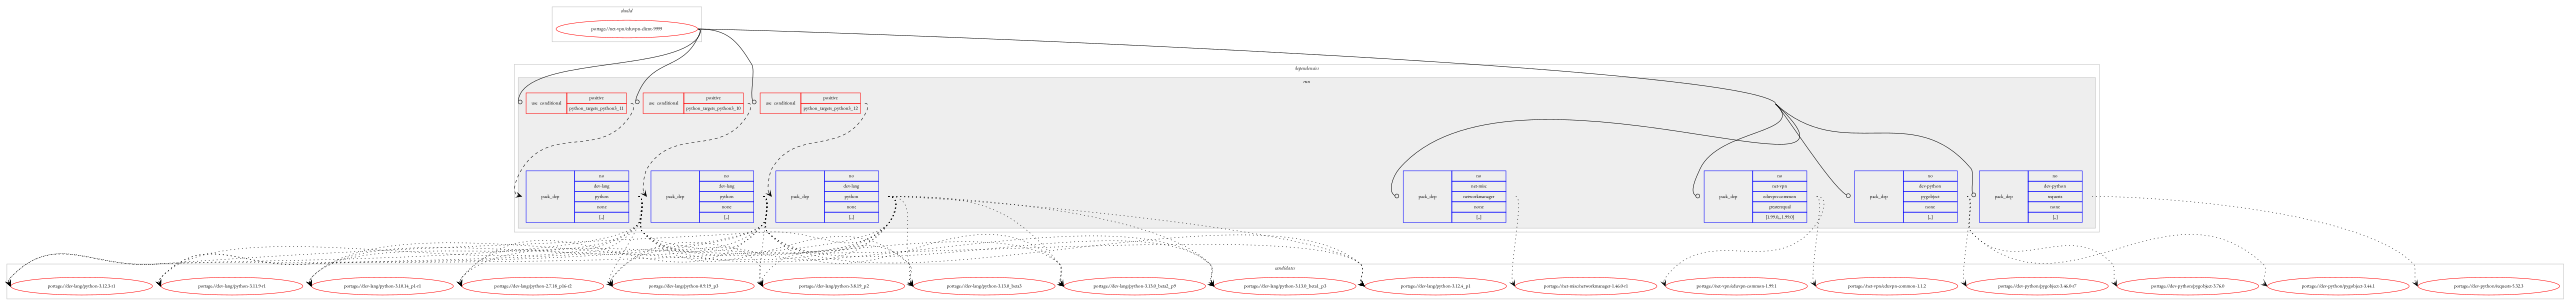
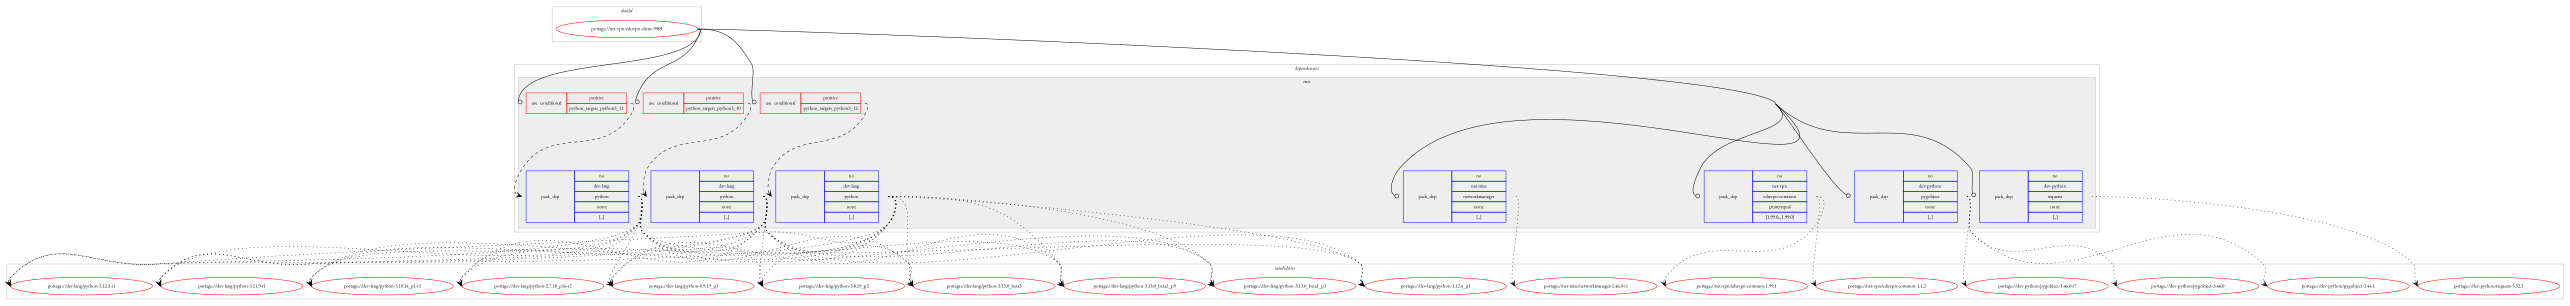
node "portage://net-vpn/eduvpn-client-9999": label "portage://net-vpn/eduvpn-client-9999" -> "portage://net-vpn/eduvpn-client-9989"
node "portage://dev-python/pygobject-3.76.0": label "portage://dev-python/pygobject-3.76.0" -> "portage://dev-python/pygobject-3.46.0"
